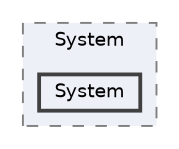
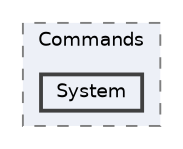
cluster "System": label "System" -> "Commands"
